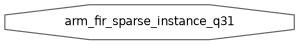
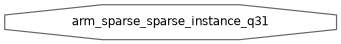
node "arm_fir_sparse_instance_q31": label "arm_fir_sparse_instance_q31" -> "arm_sparse_sparse_instance_q31"
